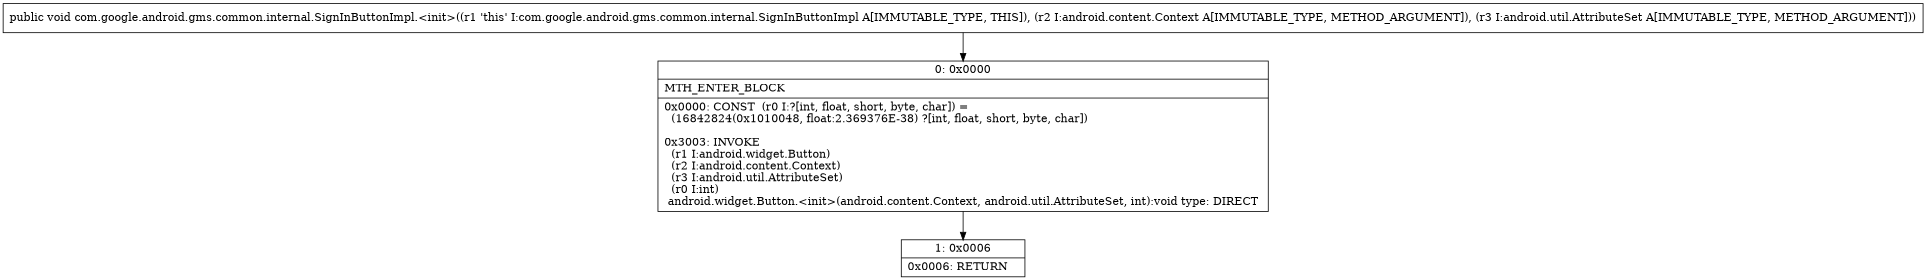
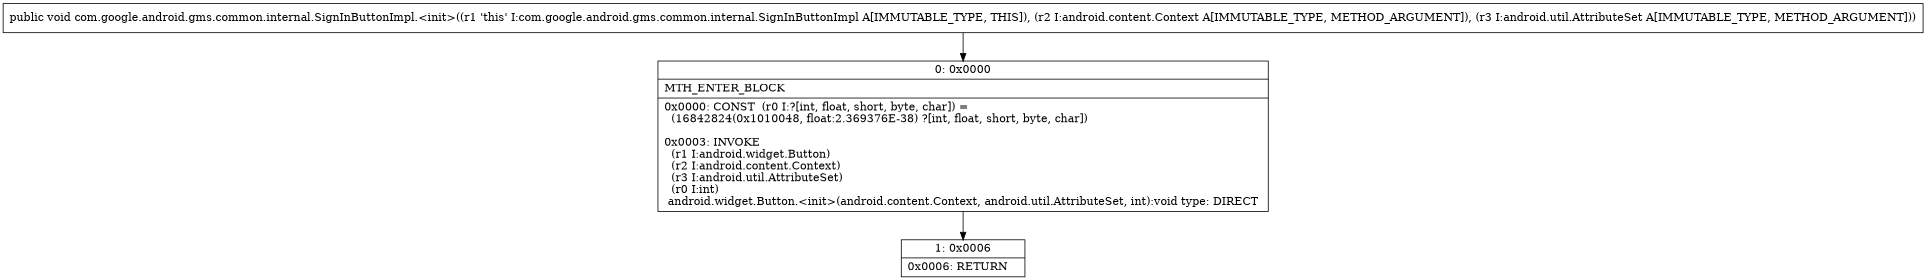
node "0: 0x0000": text "0x3003: INVOKE" -> "0x0003: INVOKE"
